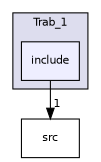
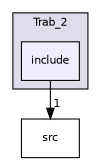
cluster "Trab_1": label "Trab_1" -> "Trab_2"
